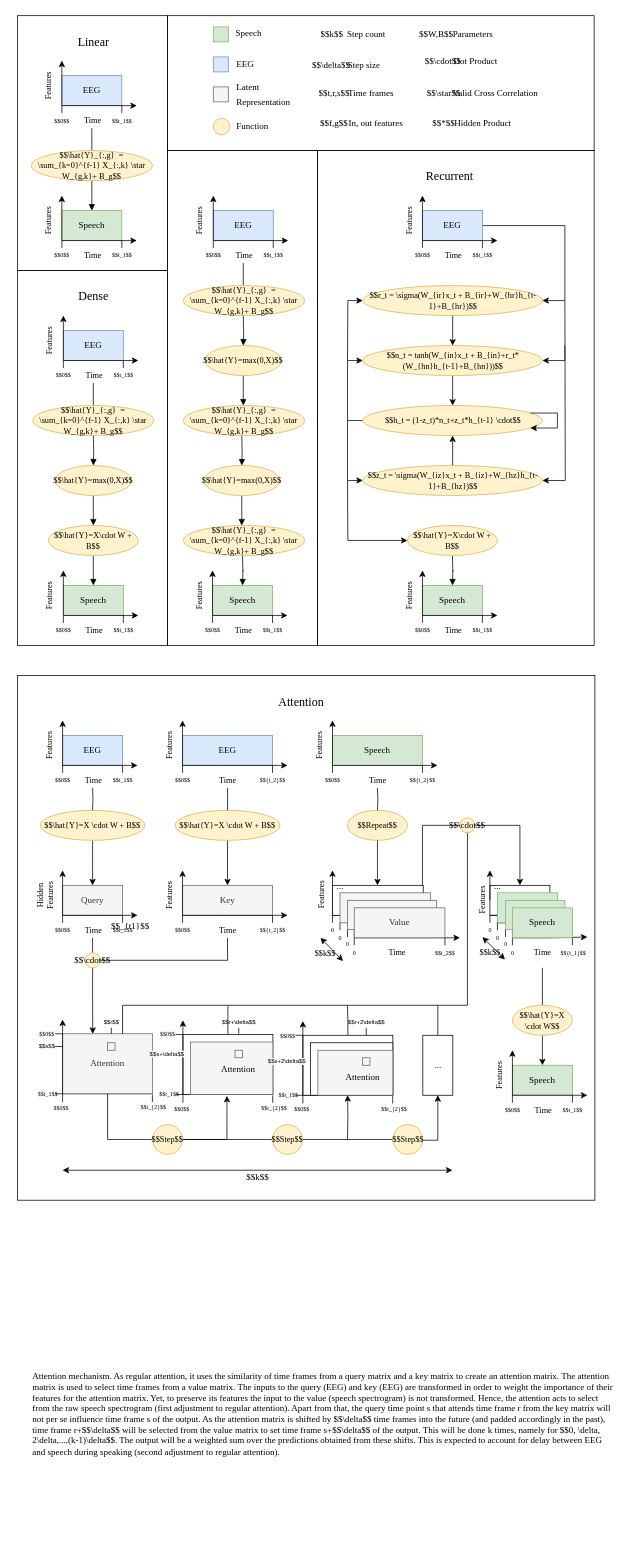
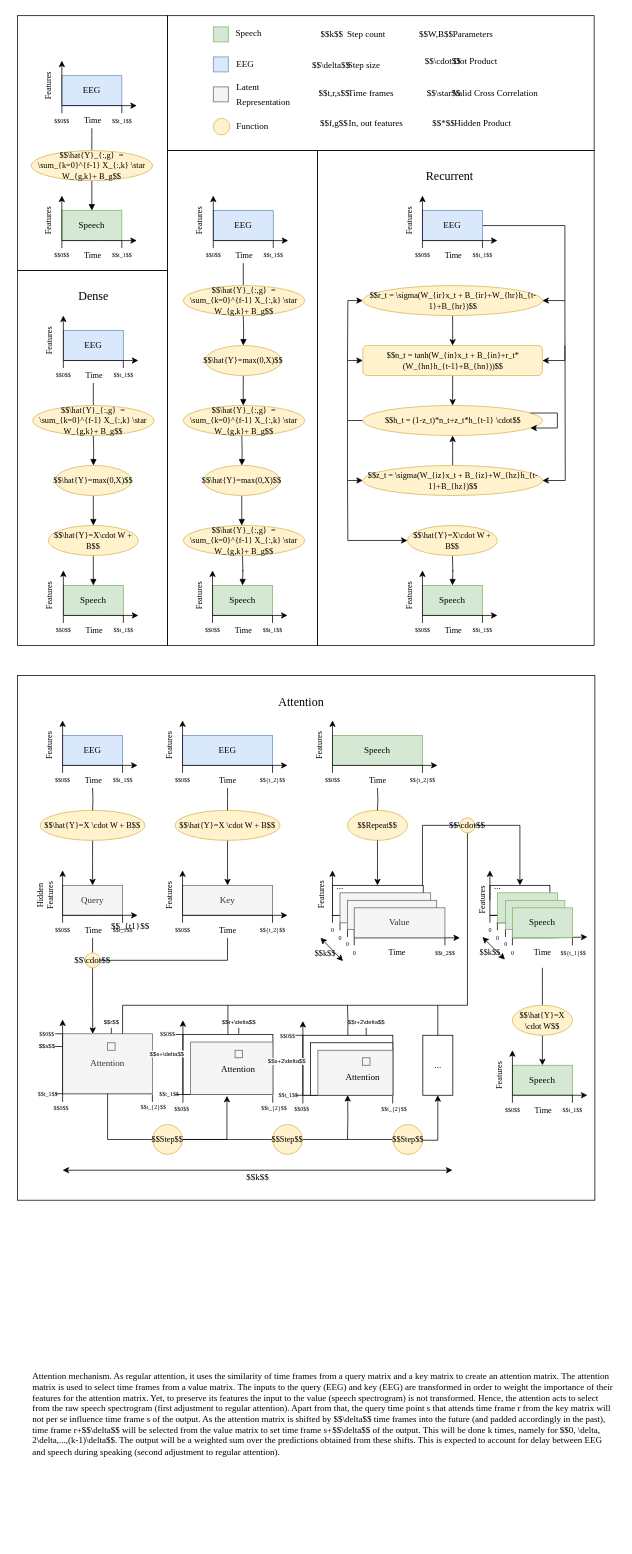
node "Linear": removed
node "$$n_t = tanh(W_{in}x_t + B_{in}+r_t*(W_{hn}h_{t-1}+B_{hn}))$$": shape ellipse -> rounded rectangle
